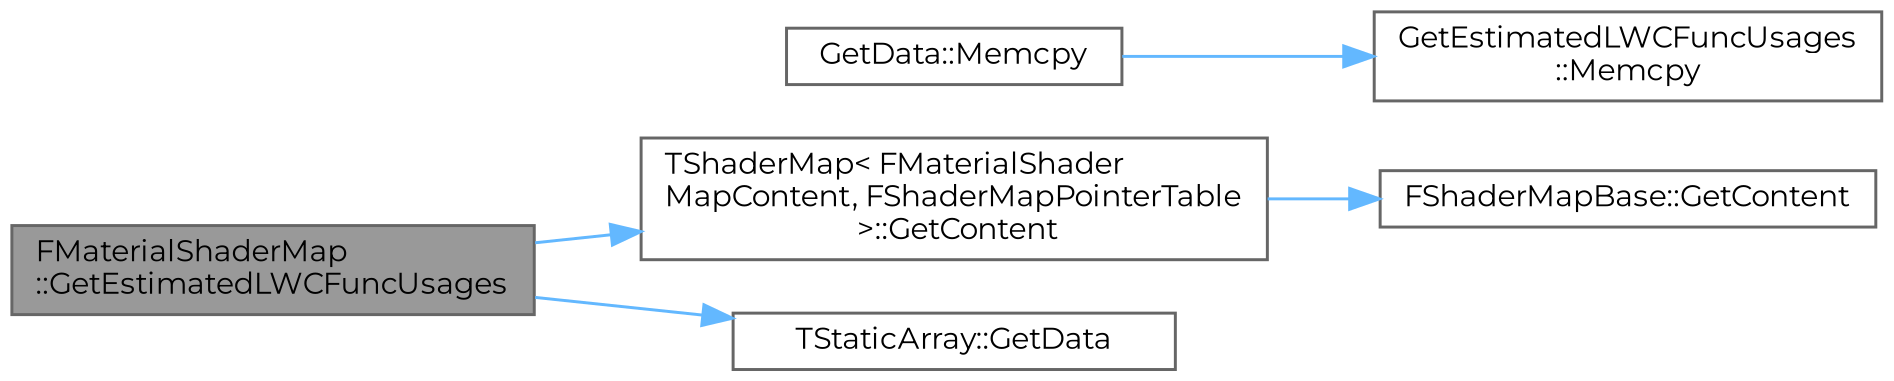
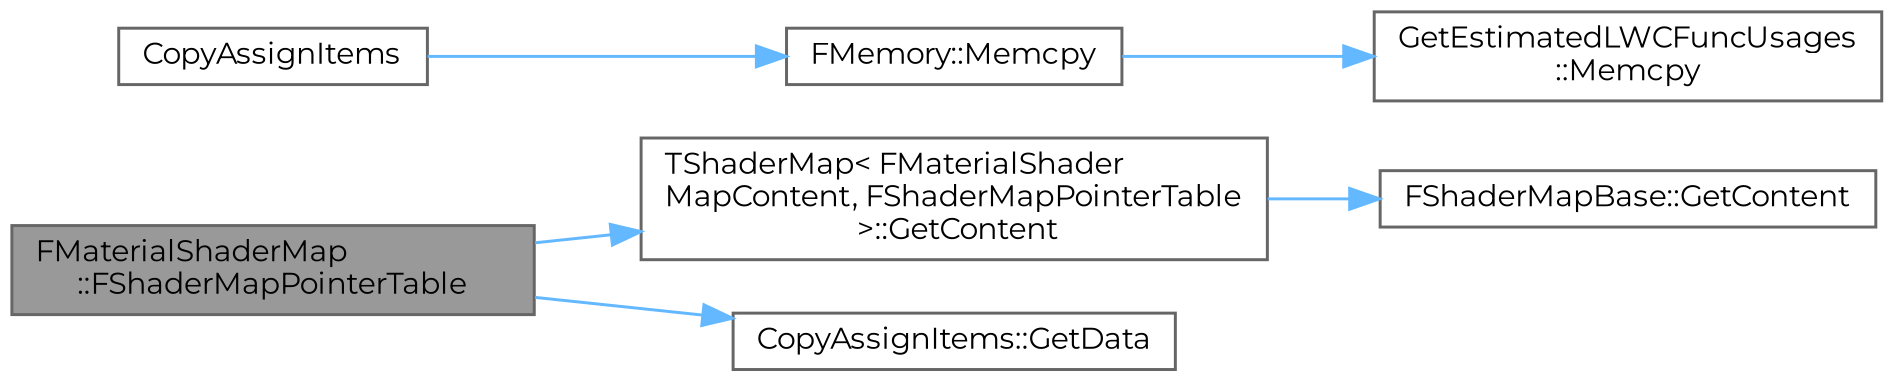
node "CopyAssignItems": added
node "GetData::Memcpy": label "GetData::Memcpy" -> "FMemory::Memcpy"
node "FMaterialShaderMap ::GetEstimatedLWCFuncUsages": label "FMaterialShaderMap ::GetEstimatedLWCFuncUsages" -> "FMaterialShaderMap ::FShaderMapPointerTable"
node "TStaticArray::GetData": label "TStaticArray::GetData" -> "CopyAssignItems::GetData"
